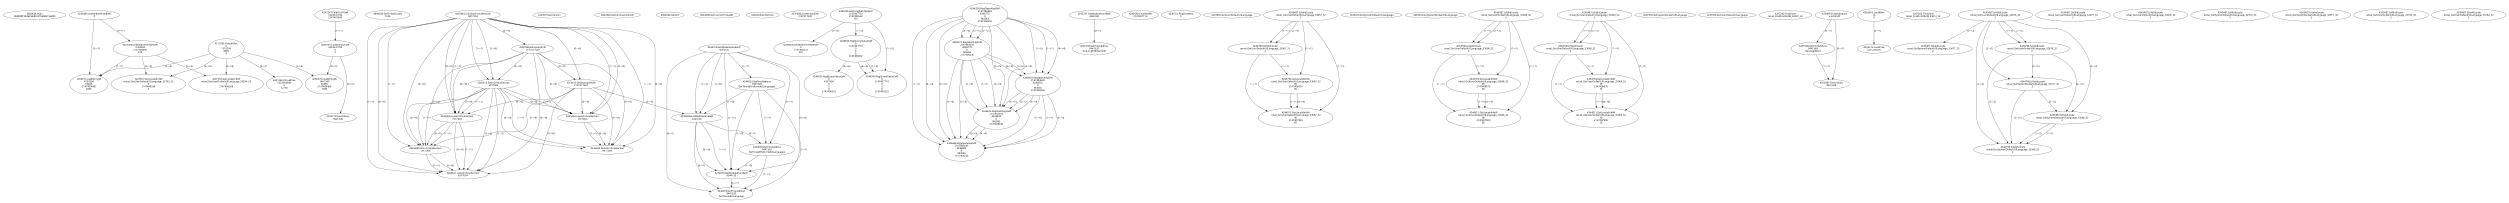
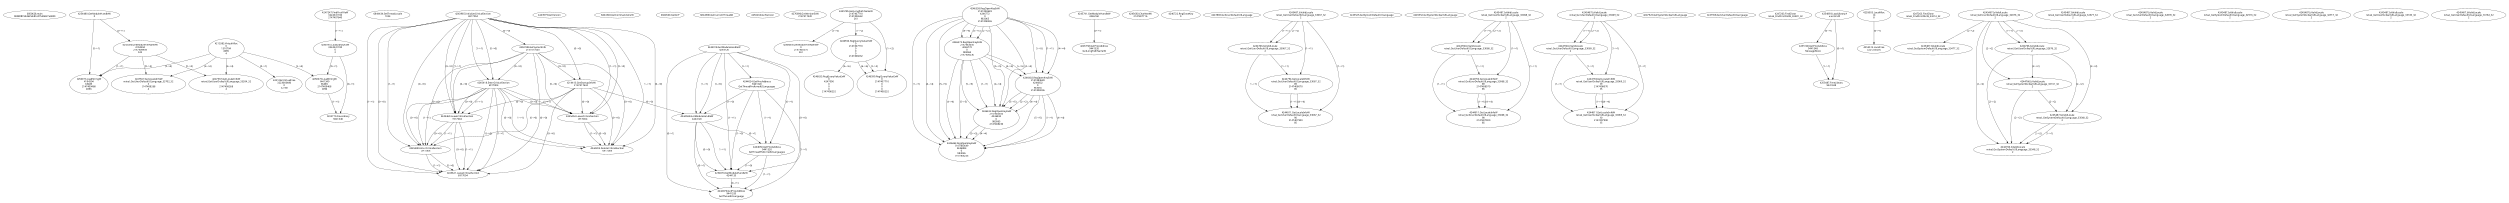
edge "4250073.LoadStringW 9441340 65485 2147409468 4096" -> "4232770.FreeLibrary 9441340": added, label "(1-->1)"
